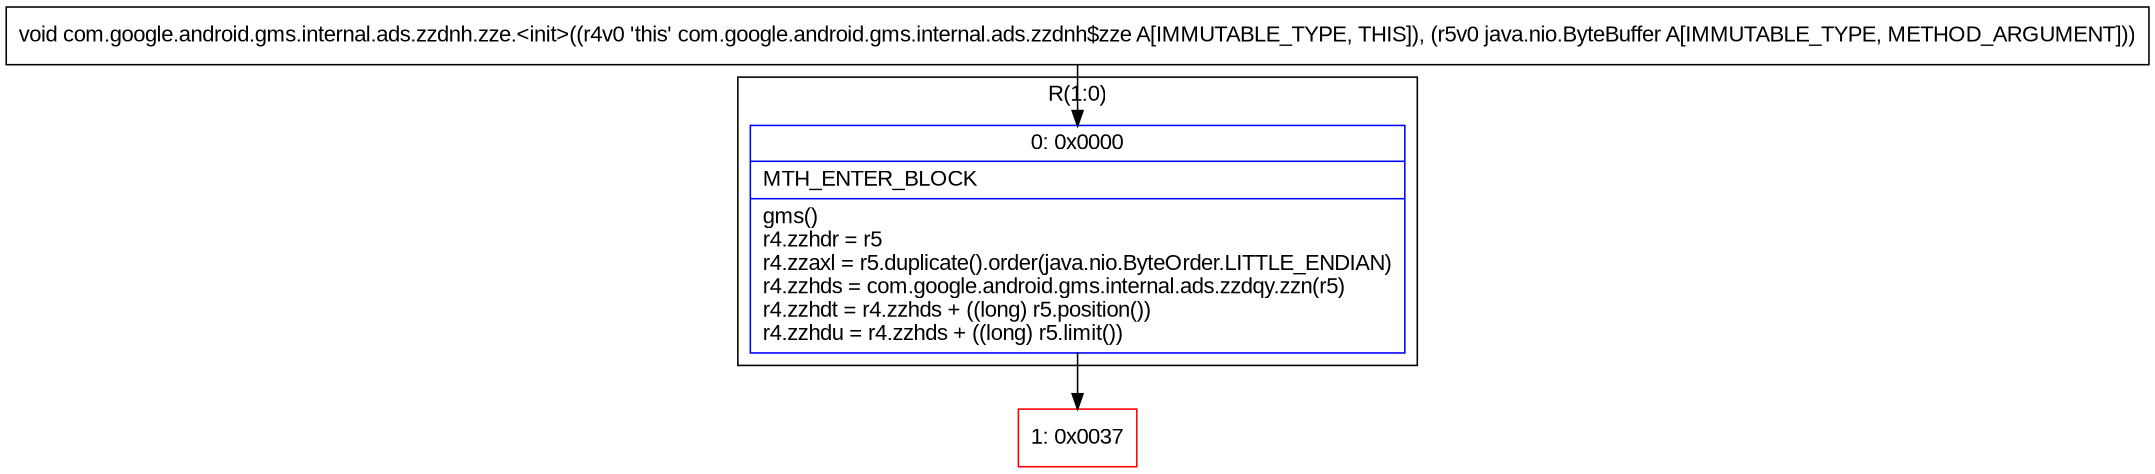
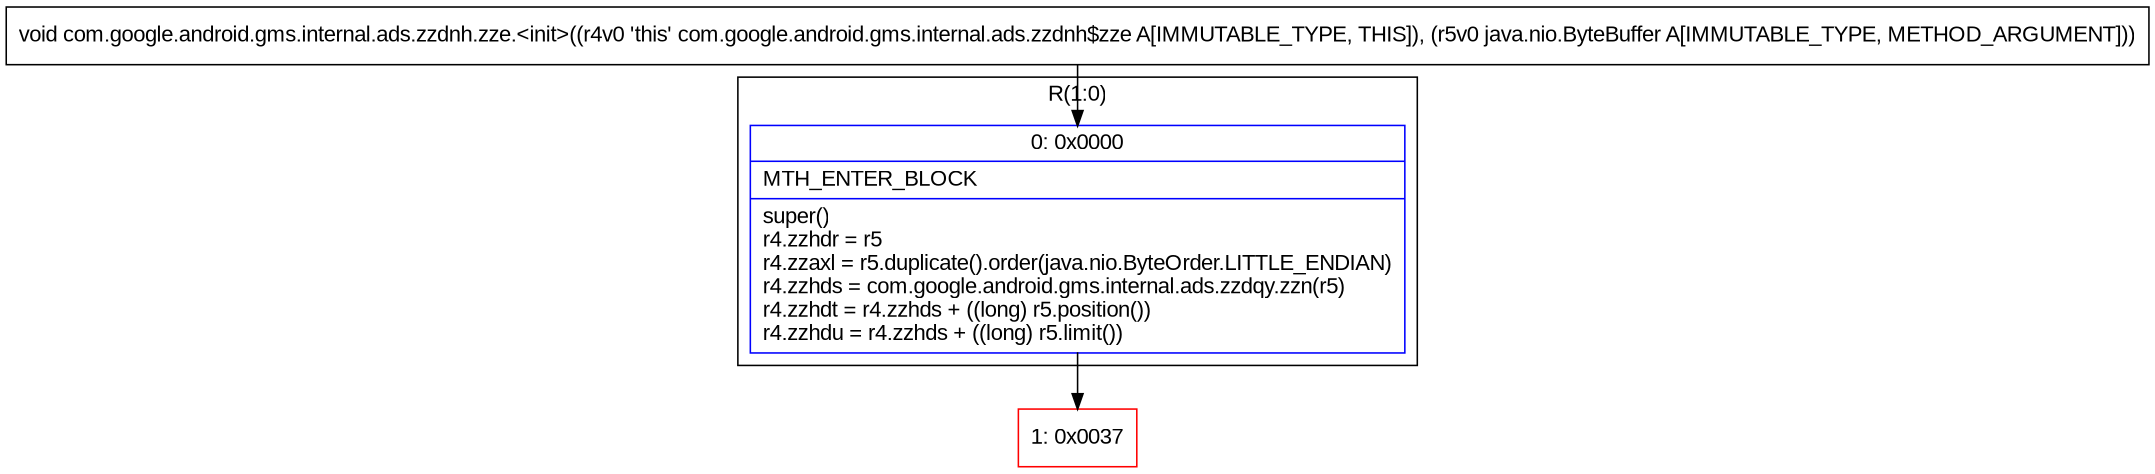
node "0: 0x0000": text "gms()" -> "super()"
